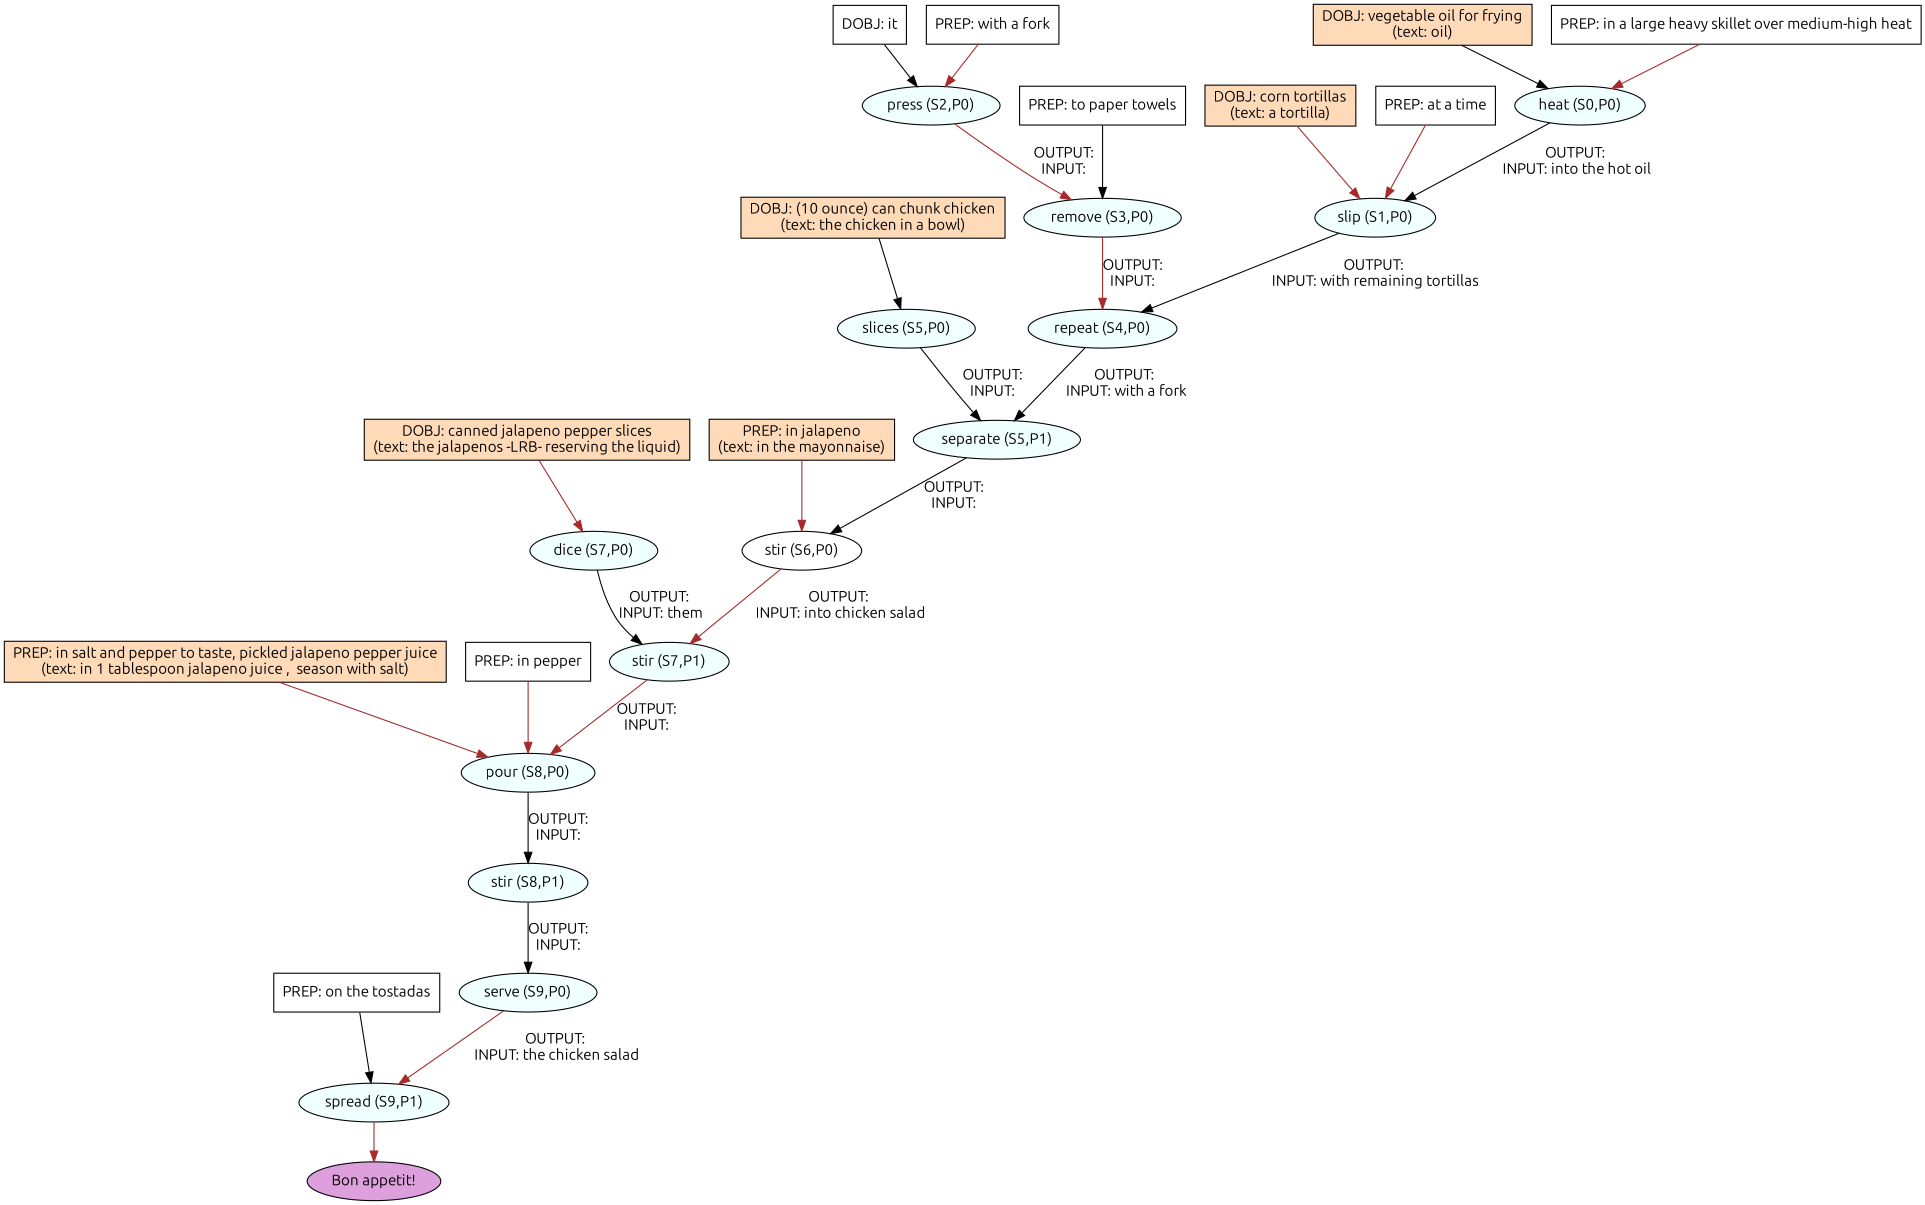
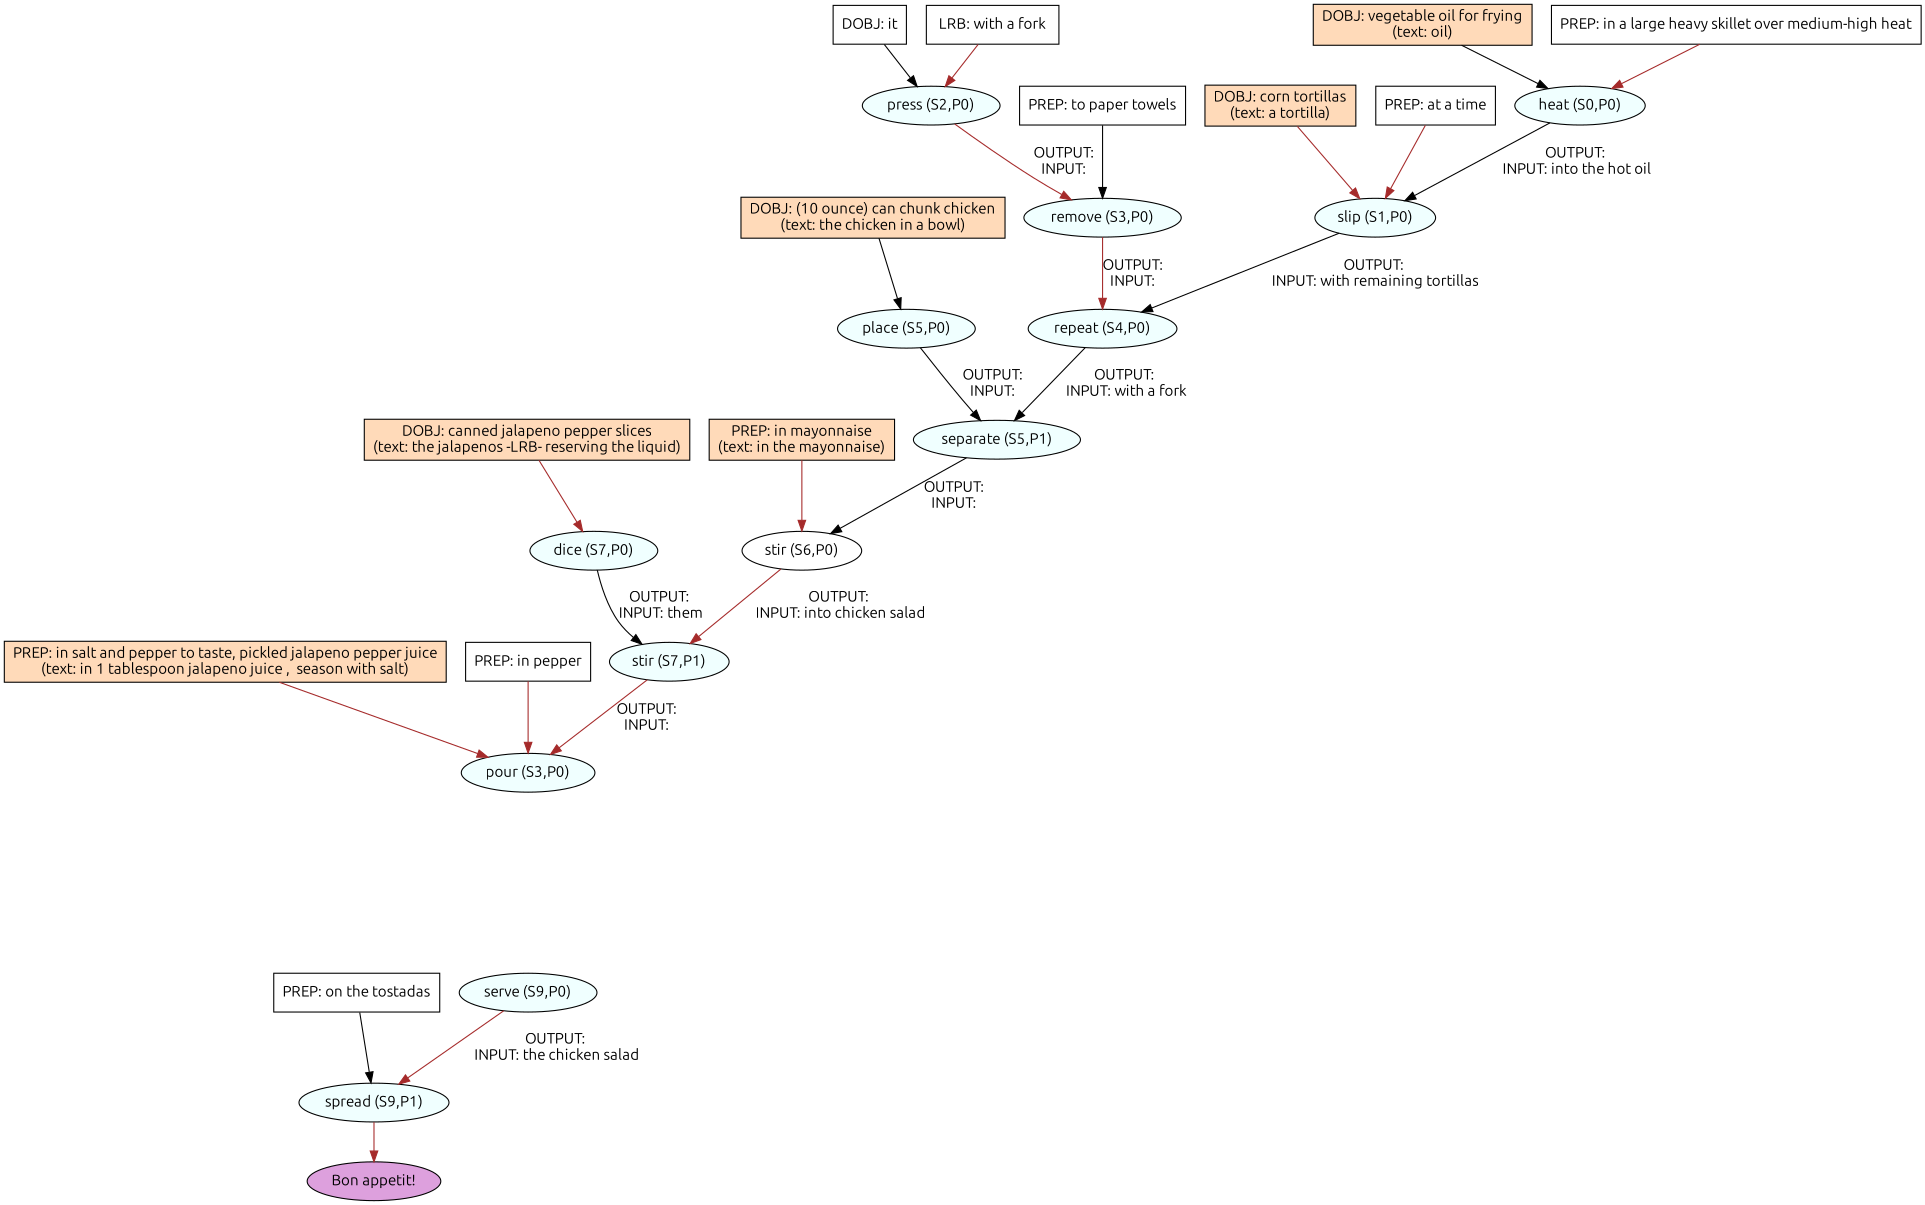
node "PREP: with a fork": label "PREP: with a fork" -> "LRB: with a fork"
node "slices (S5,P0)": label "slices (S5,P0)" -> "place (S5,P0)"
node "PREP: in jalapeno (text: in the mayonnaise)": label "PREP: in jalapeno (text: in the mayonnaise)" -> "PREP: in mayonnaise (text: in the mayonnaise)"
node "pour (S8,P0)": label "pour (S8,P0)" -> "pour (S3,P0)"
node "stir (S8,P1)": removed
